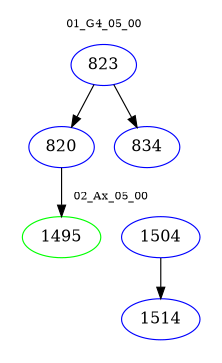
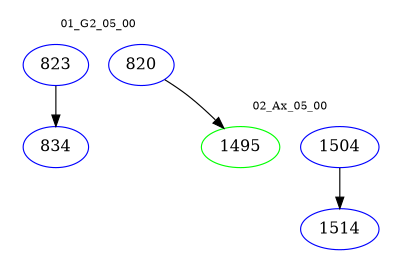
cluster "01_G4_05_00": label "01_G4_05_00" -> "01_G2_05_00"
edge "823" -> "820": removed
